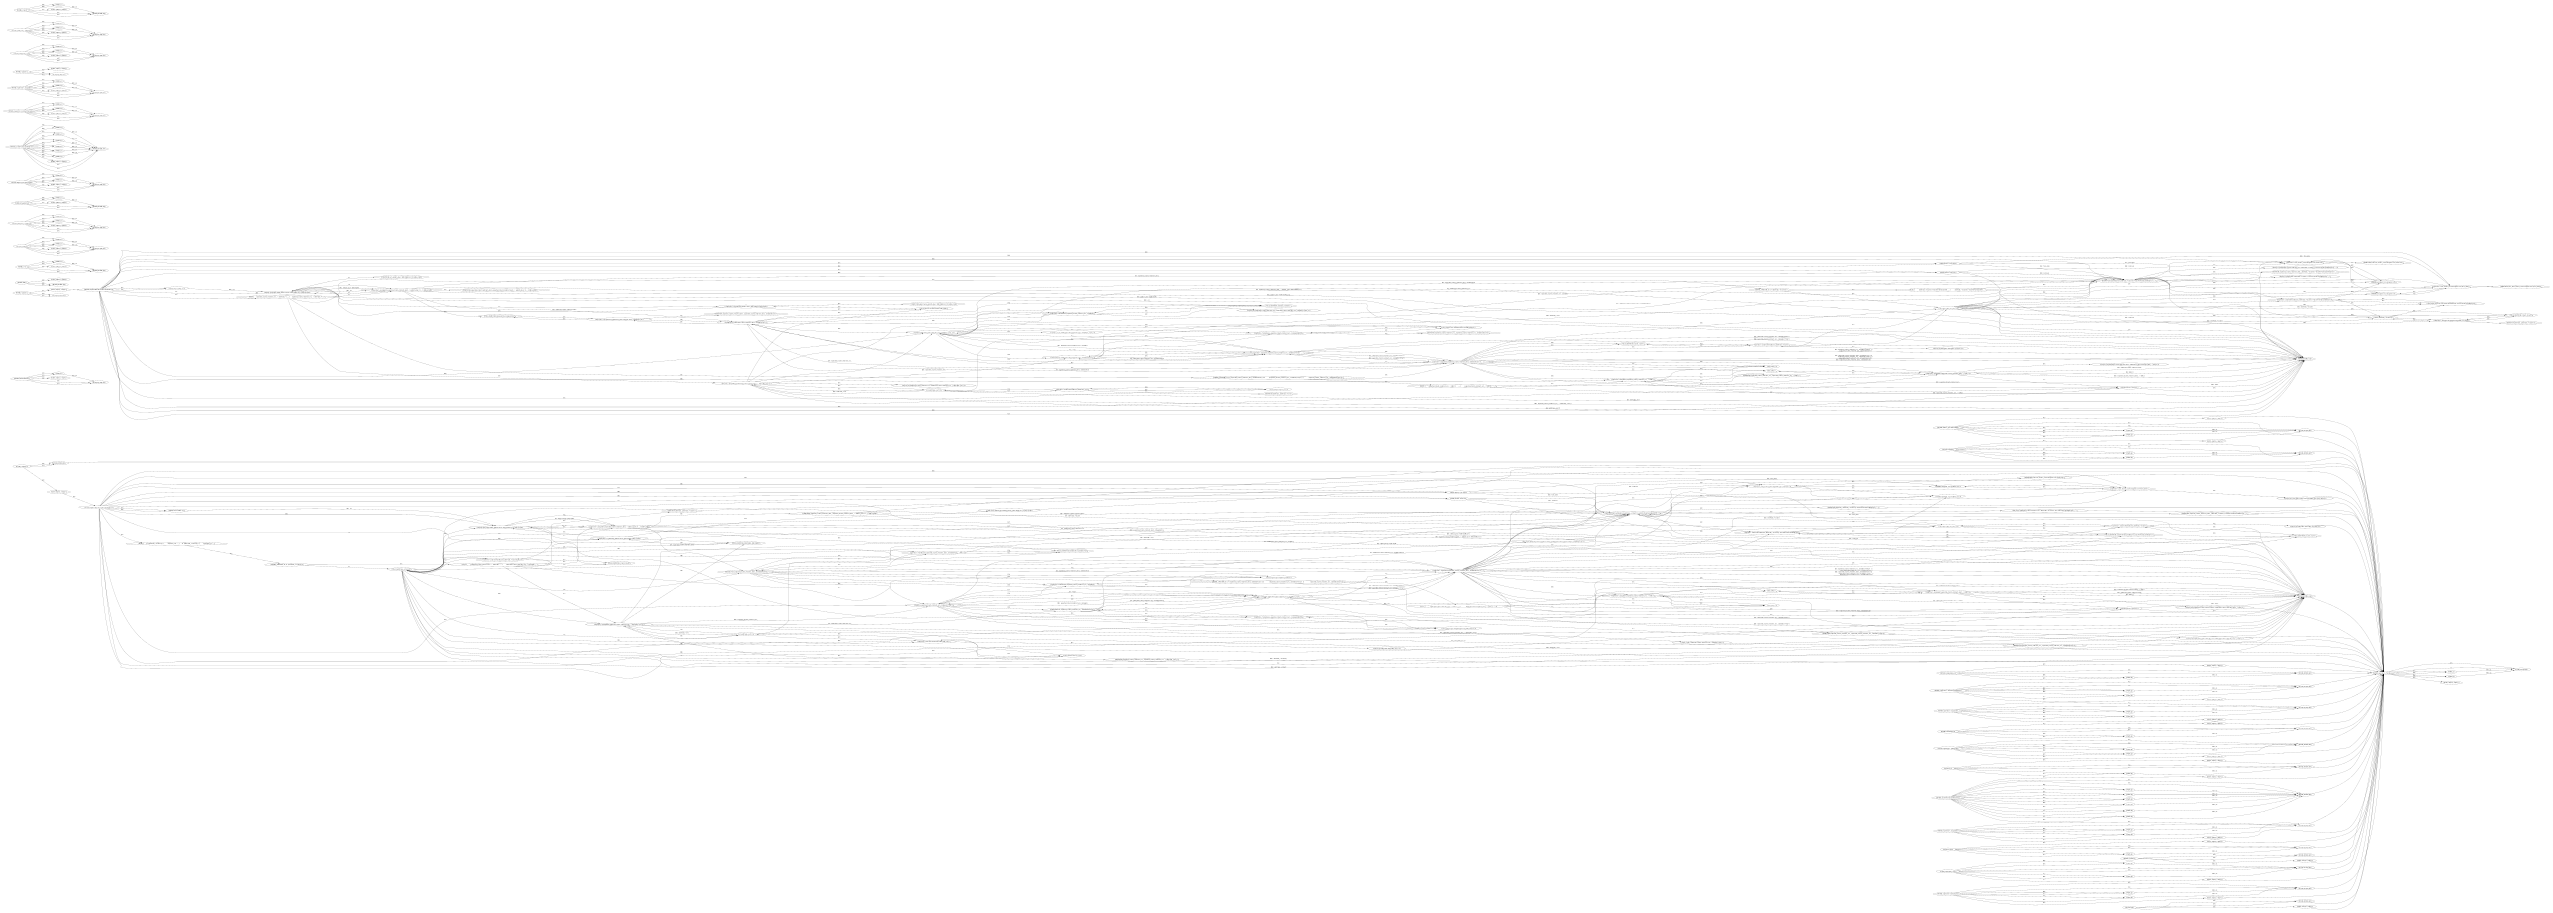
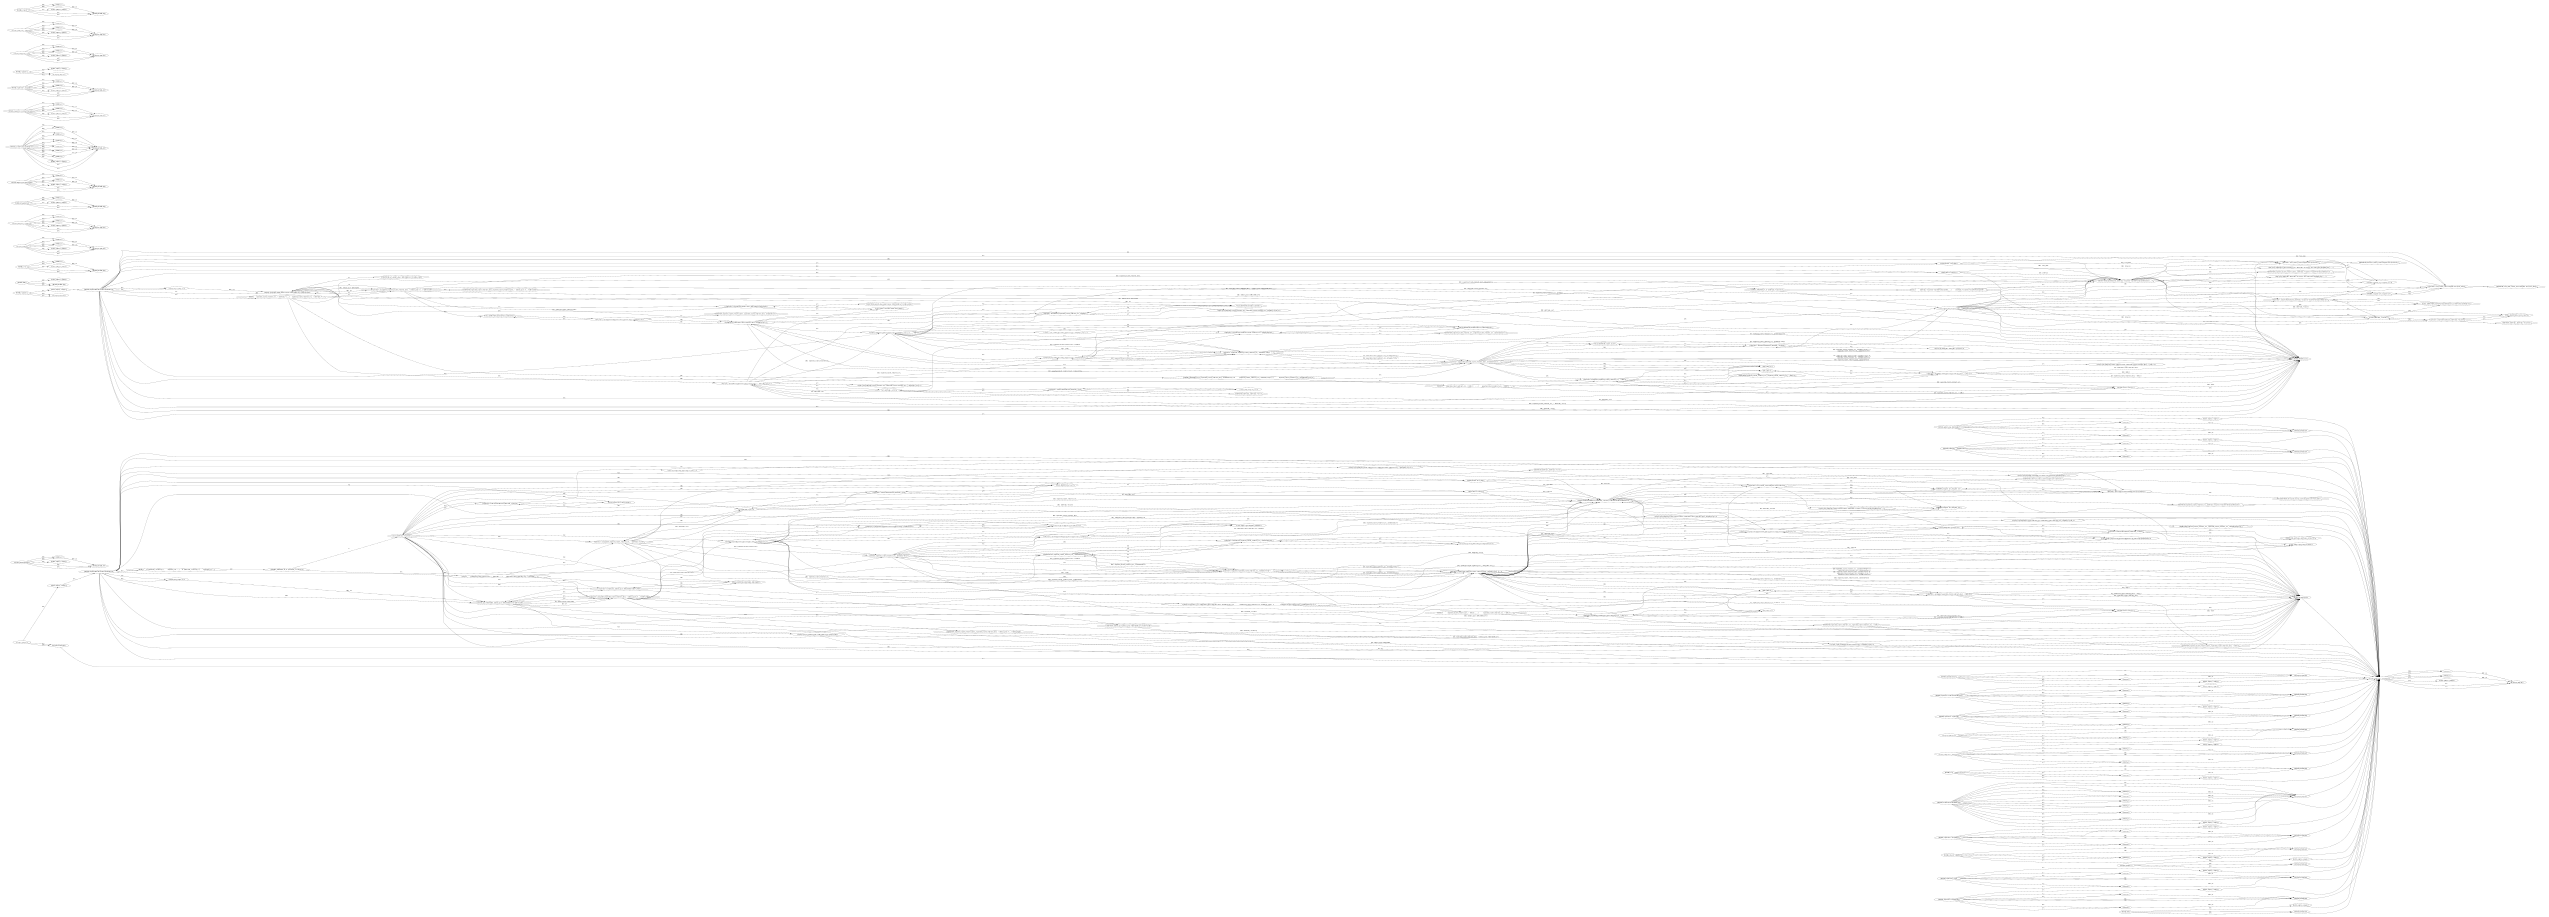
node "<(IDENTIFIER,url,webkit_glue::KURLToGURL(url))<SUB>7</SUB>>": added
